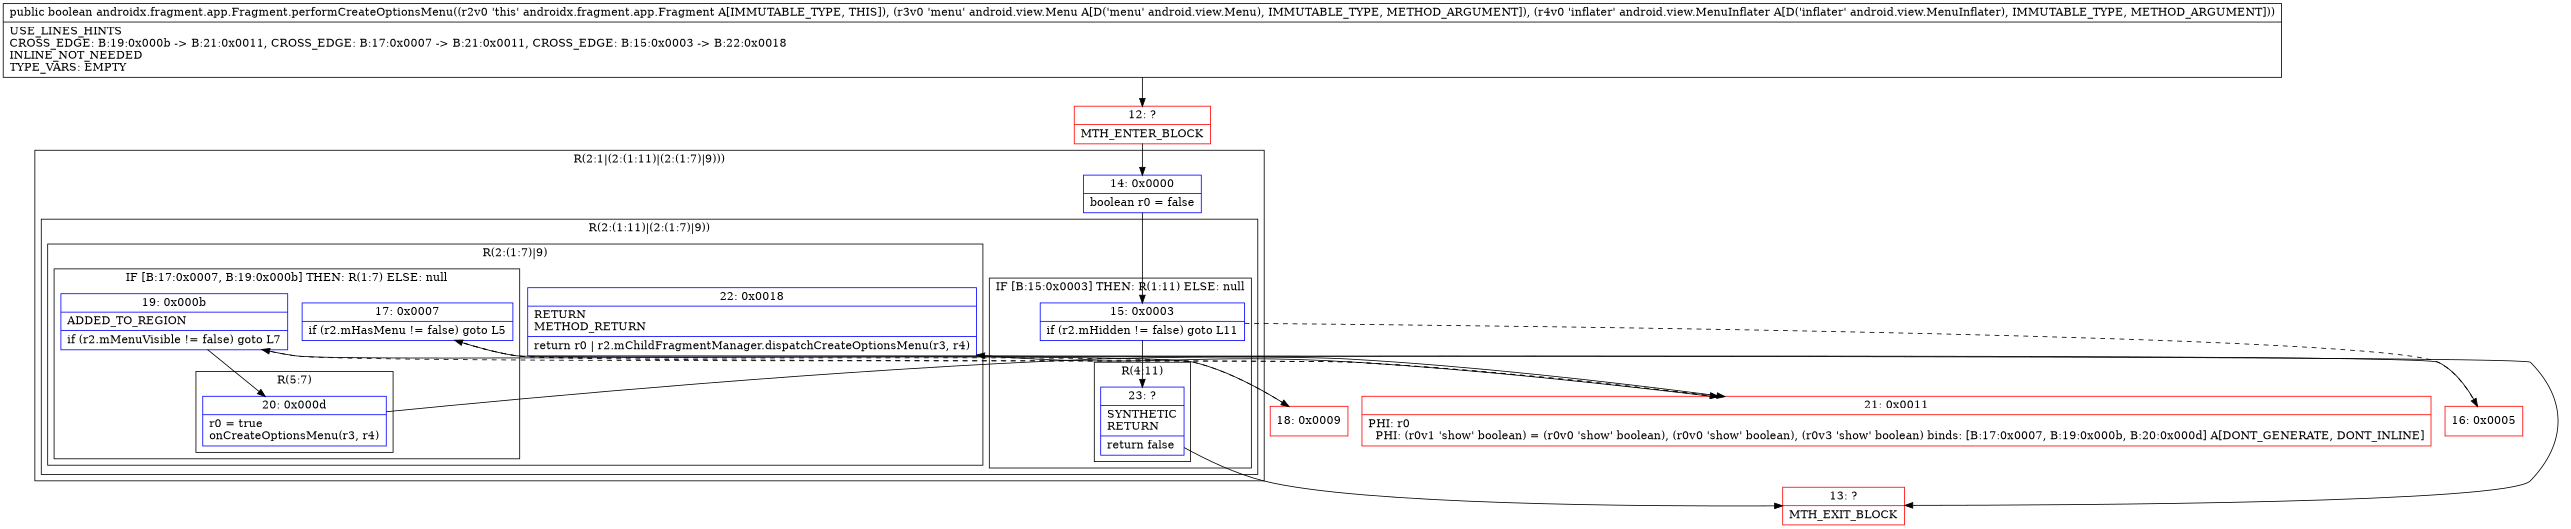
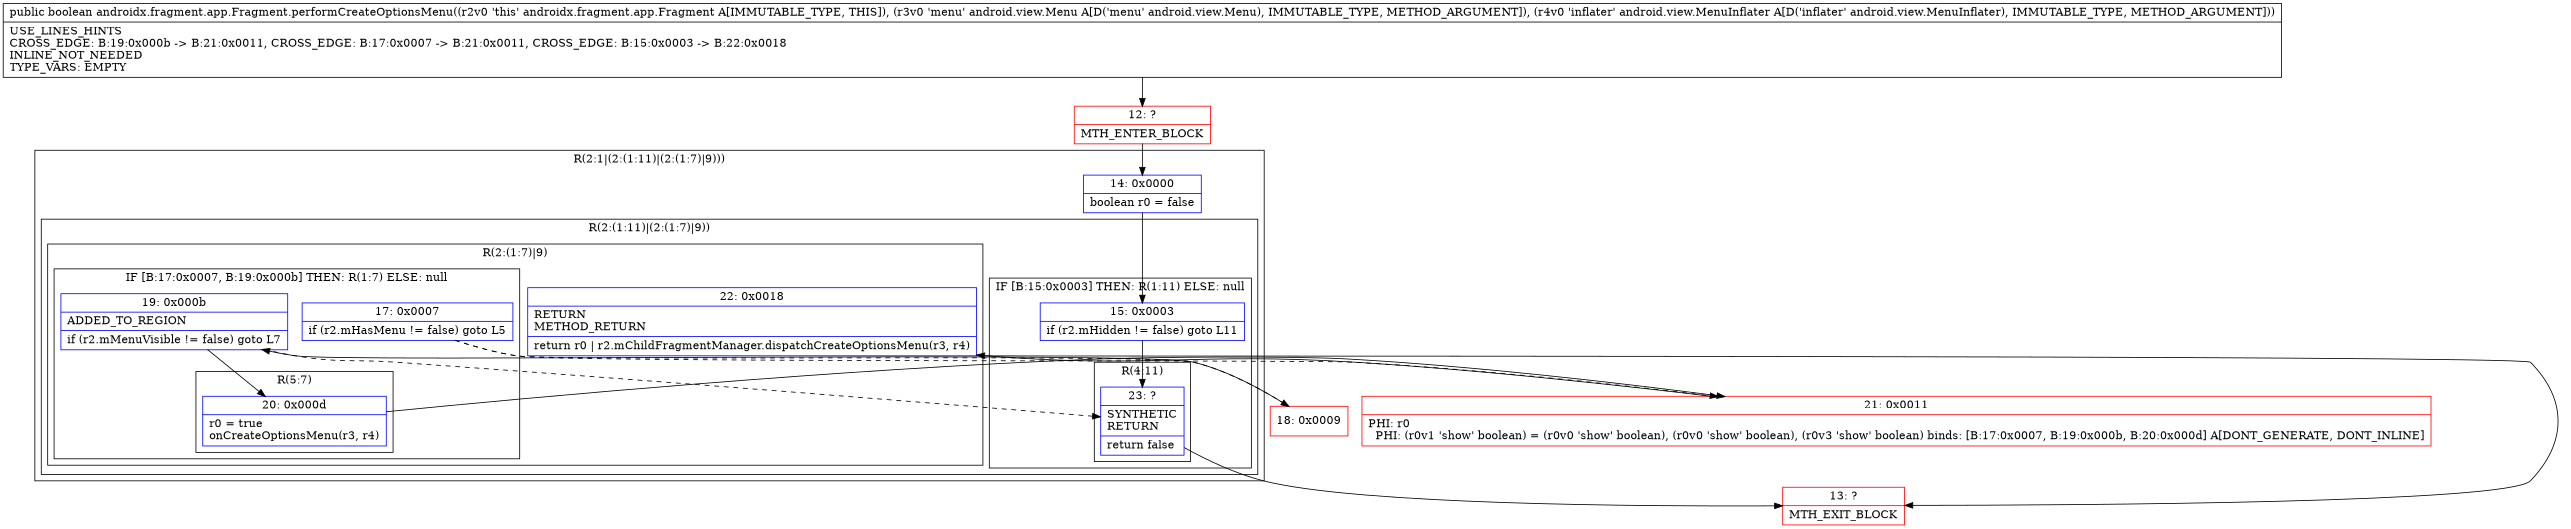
edge "19: 0x000b" -> "21: 0x0011": now "19: 0x000b" -> "23: ?"
node "16: 0x0005": removed
